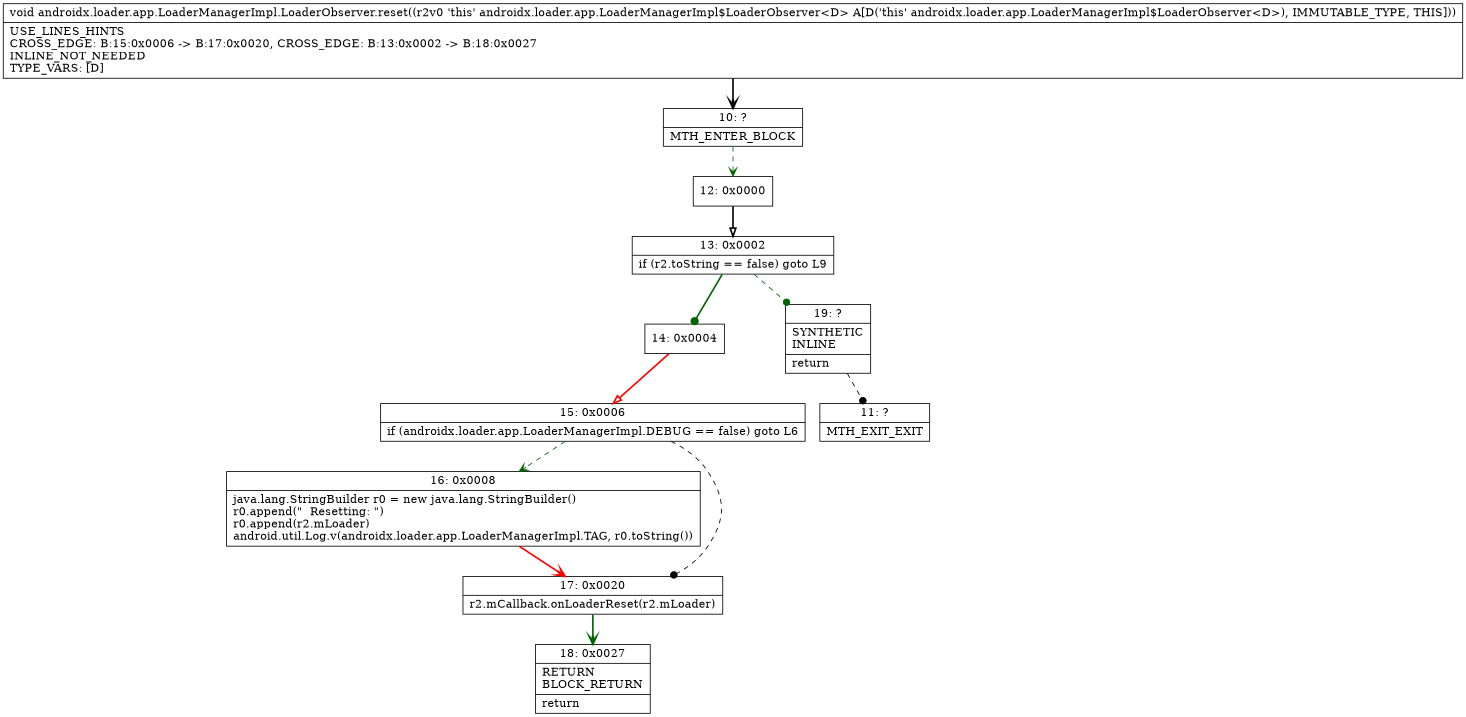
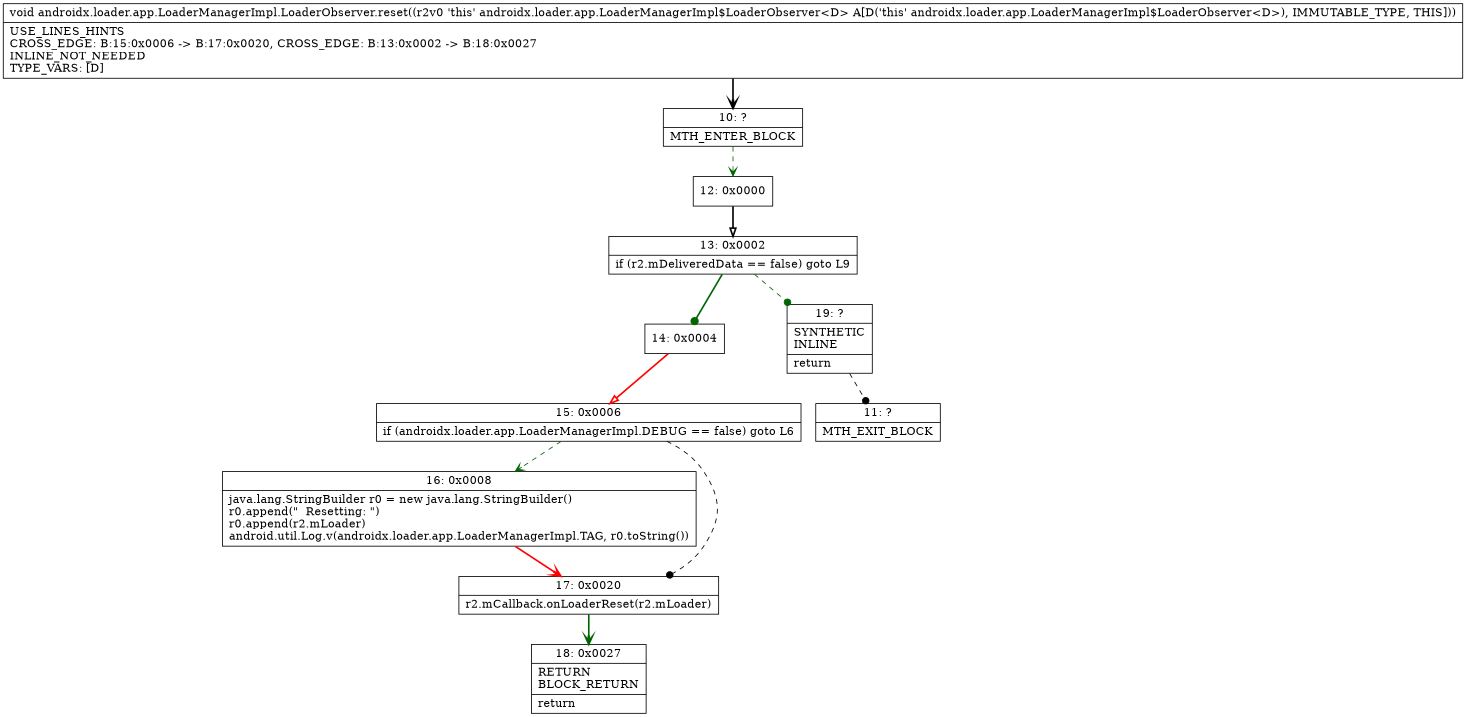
node "13: 0x0002": text "if (r2.toString == false) goto L9" -> "if (r2.mDeliveredData == false) goto L9"
node "11: ?": text "MTH_EXIT_EXIT" -> "MTH_EXIT_BLOCK"
